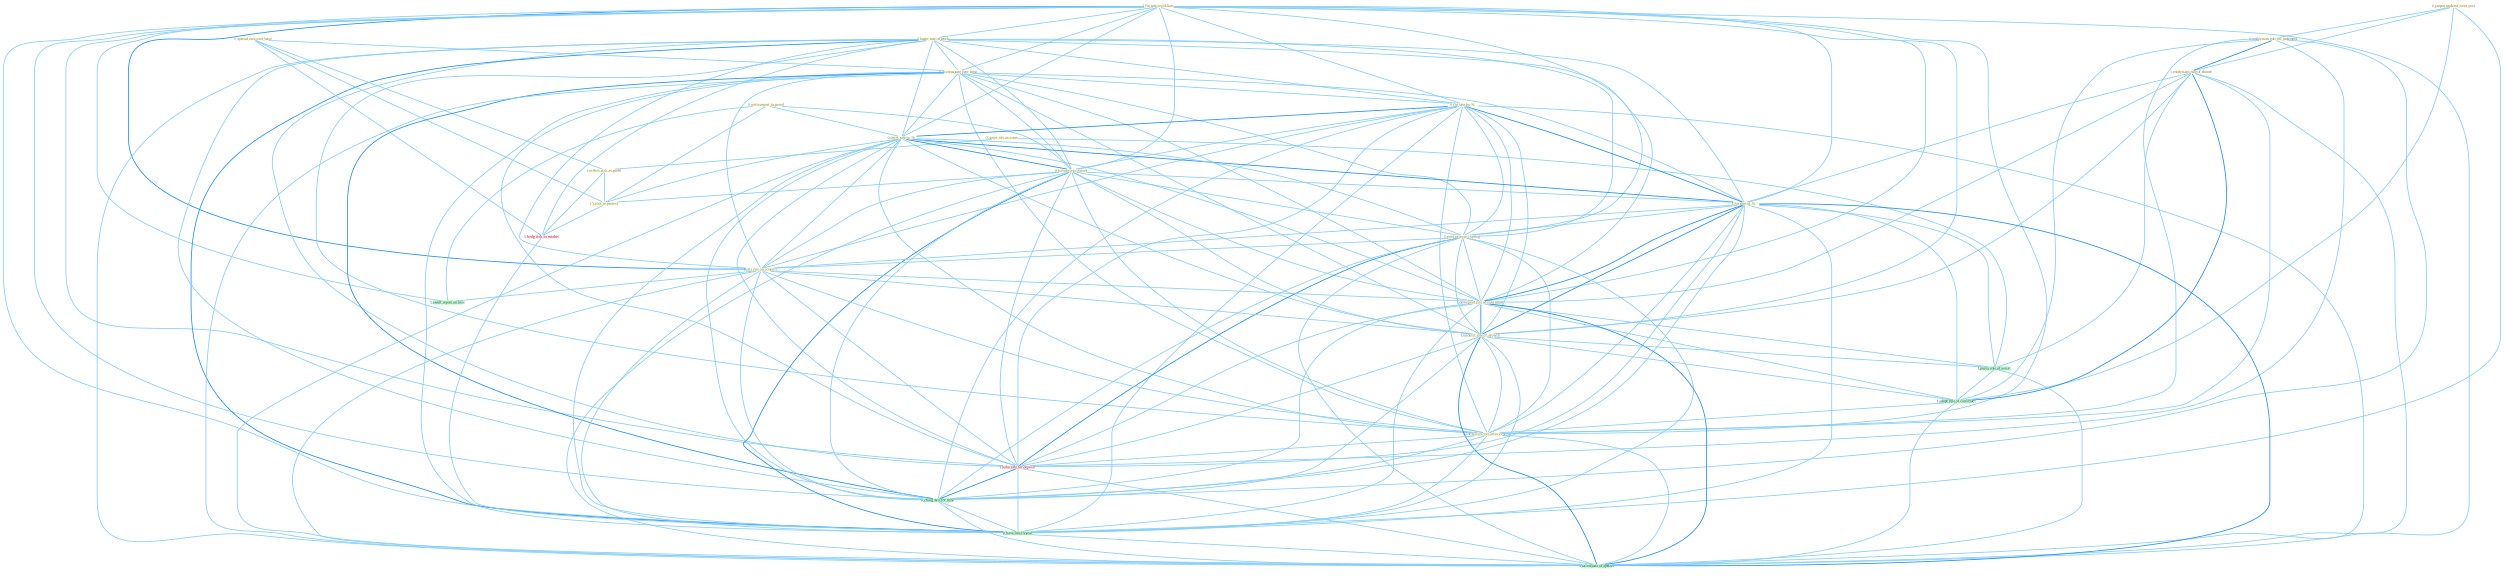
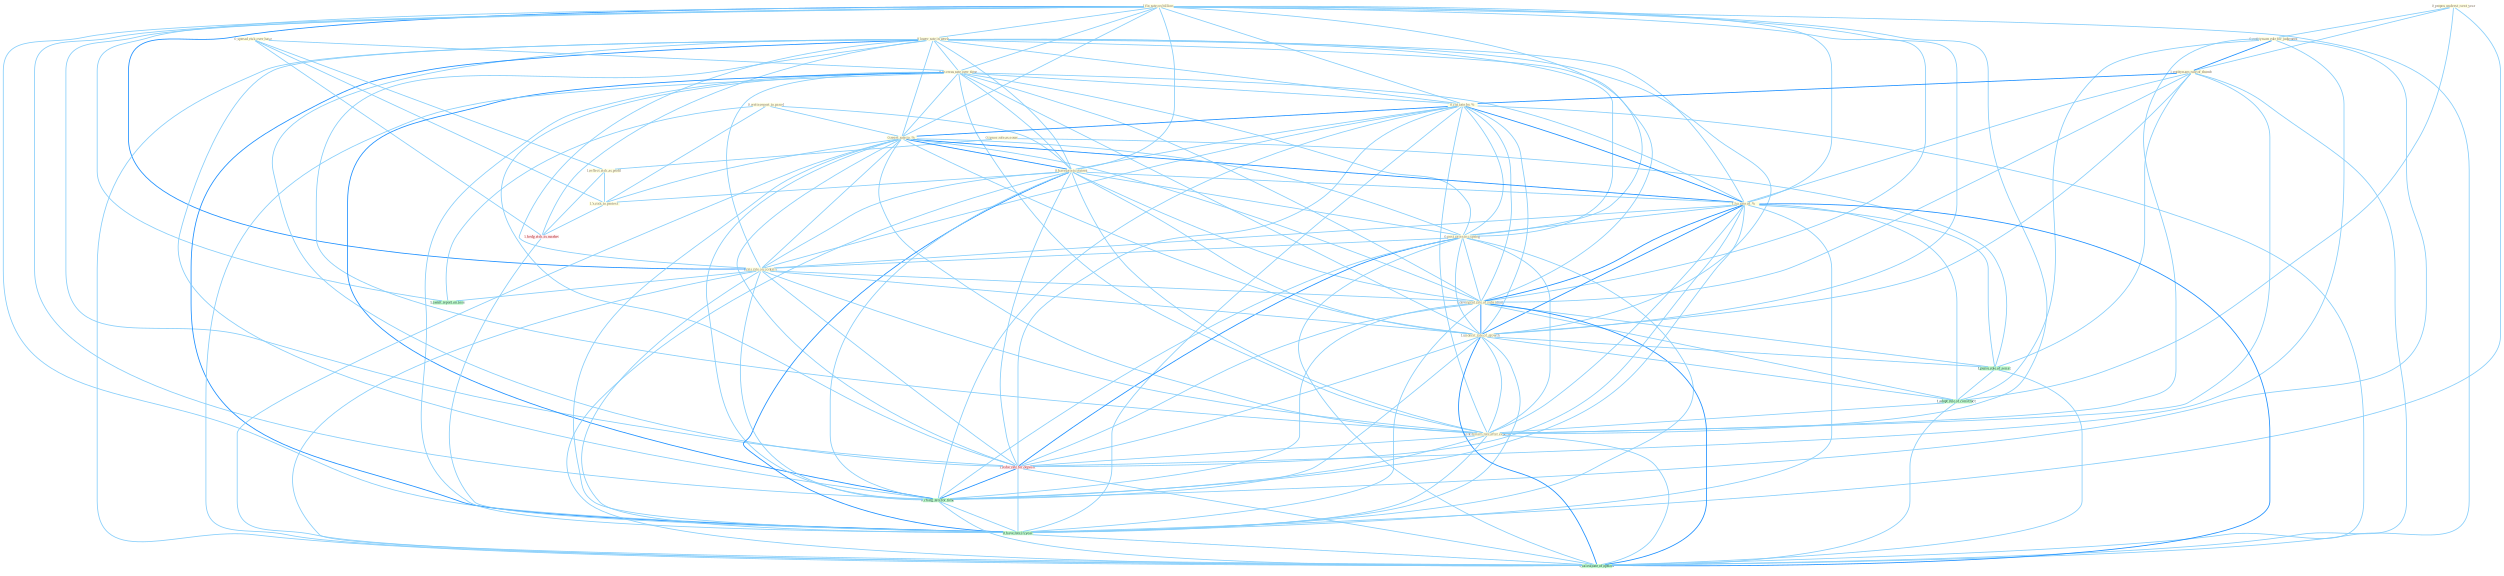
edge "0_lower_rate_in_week" -- "1_underst_rate_of_growth": added
edge "1_entitynam_rule_of_thumb" -- "1_adopt_rule_of_construct": now "1_entitynam_rule_of_thumb" -- "0_cut_rate_by_%"
